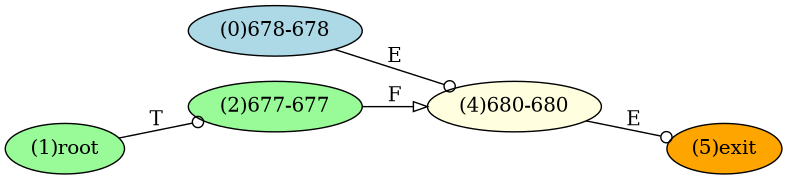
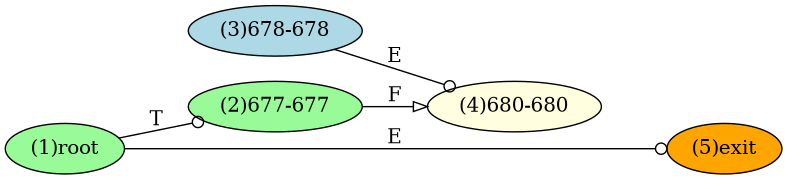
node "(0)678-678": label "(0)678-678" -> "(3)678-678"
edge "(4)680-680" -> "(5)exit": now "(1)root" -> "(5)exit"
